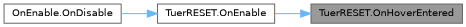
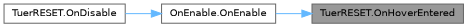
node "OnEnable.OnDisable": label "OnEnable.OnDisable" -> "TuerRESET.OnDisable"
node "TuerRESET.OnEnable": label "TuerRESET.OnEnable" -> "OnEnable.OnEnable"
